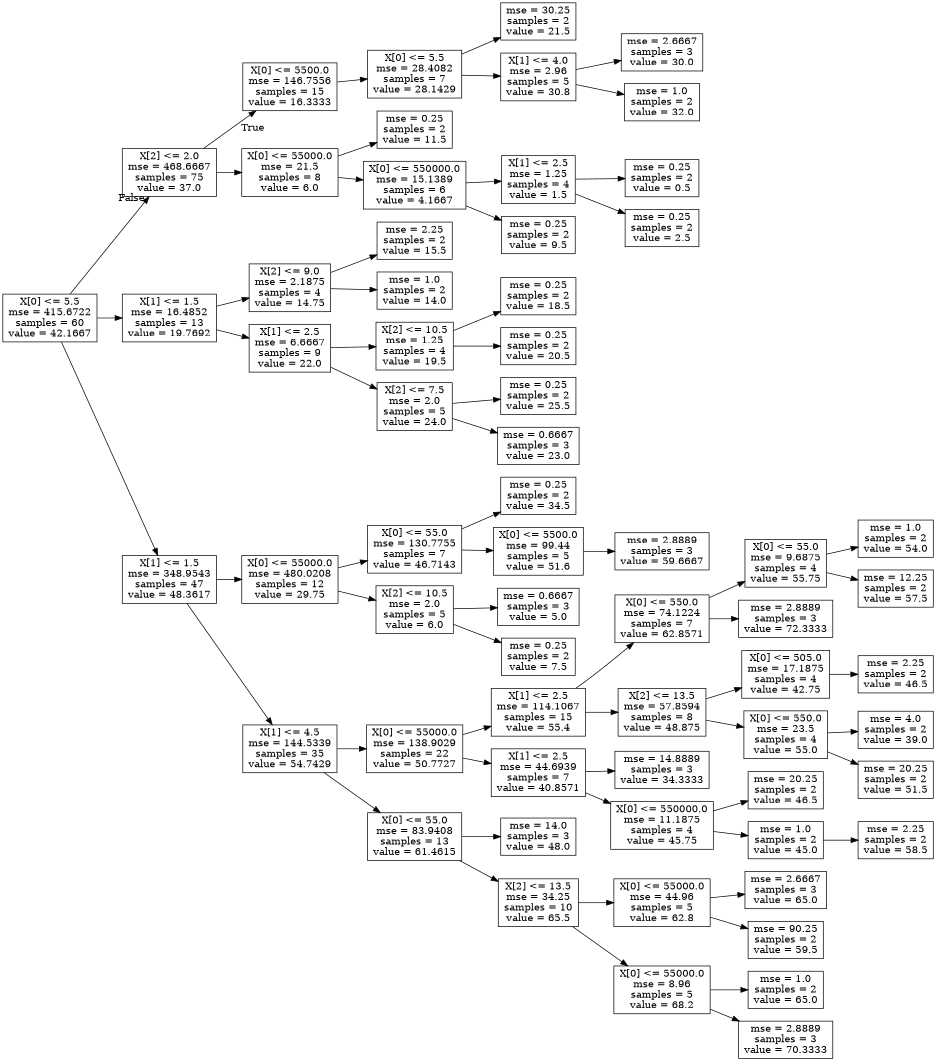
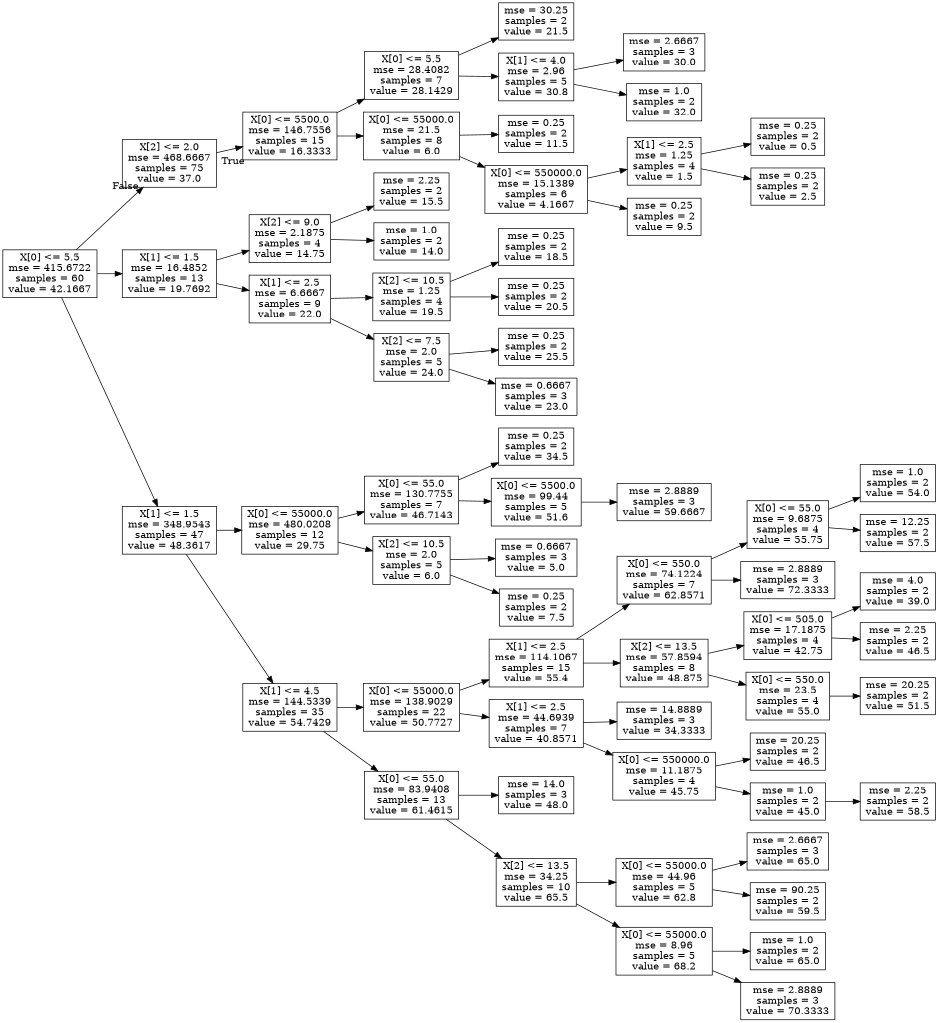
edge "X[2] <= 2.0 mse = 468.6667 samples = 75 value = 37.0" -> "X[0] <= 55000.0 mse = 21.5 samples = 8 value = 6.0": now "X[0] <= 5500.0 mse = 146.7556 samples = 15 value = 16.3333" -> "X[0] <= 55000.0 mse = 21.5 samples = 8 value = 6.0"
edge "X[0] <= 550.0 mse = 23.5 samples = 4 value = 55.0" -> "mse = 4.0 samples = 2 value = 39.0": now "X[0] <= 505.0 mse = 17.1875 samples = 4 value = 42.75" -> "mse = 4.0 samples = 2 value = 39.0"
